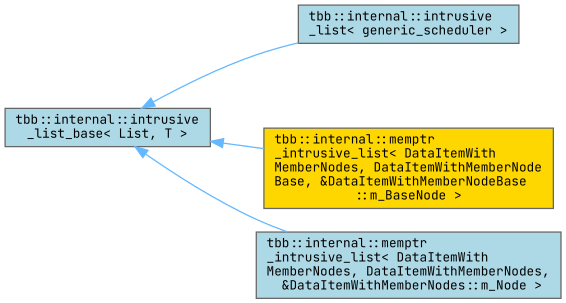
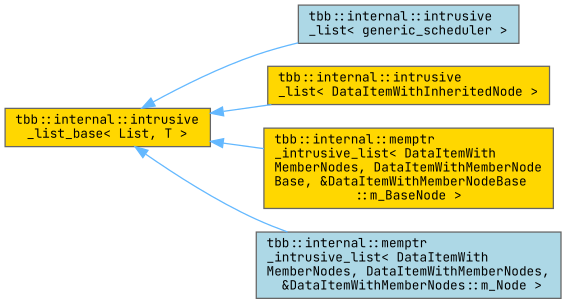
node "tbb::internal::intrusive _list< DataItemWithInheritedNode >": added
node "tbb::internal::intrusive _list_base< List, T >": fillcolor lightblue -> gold
